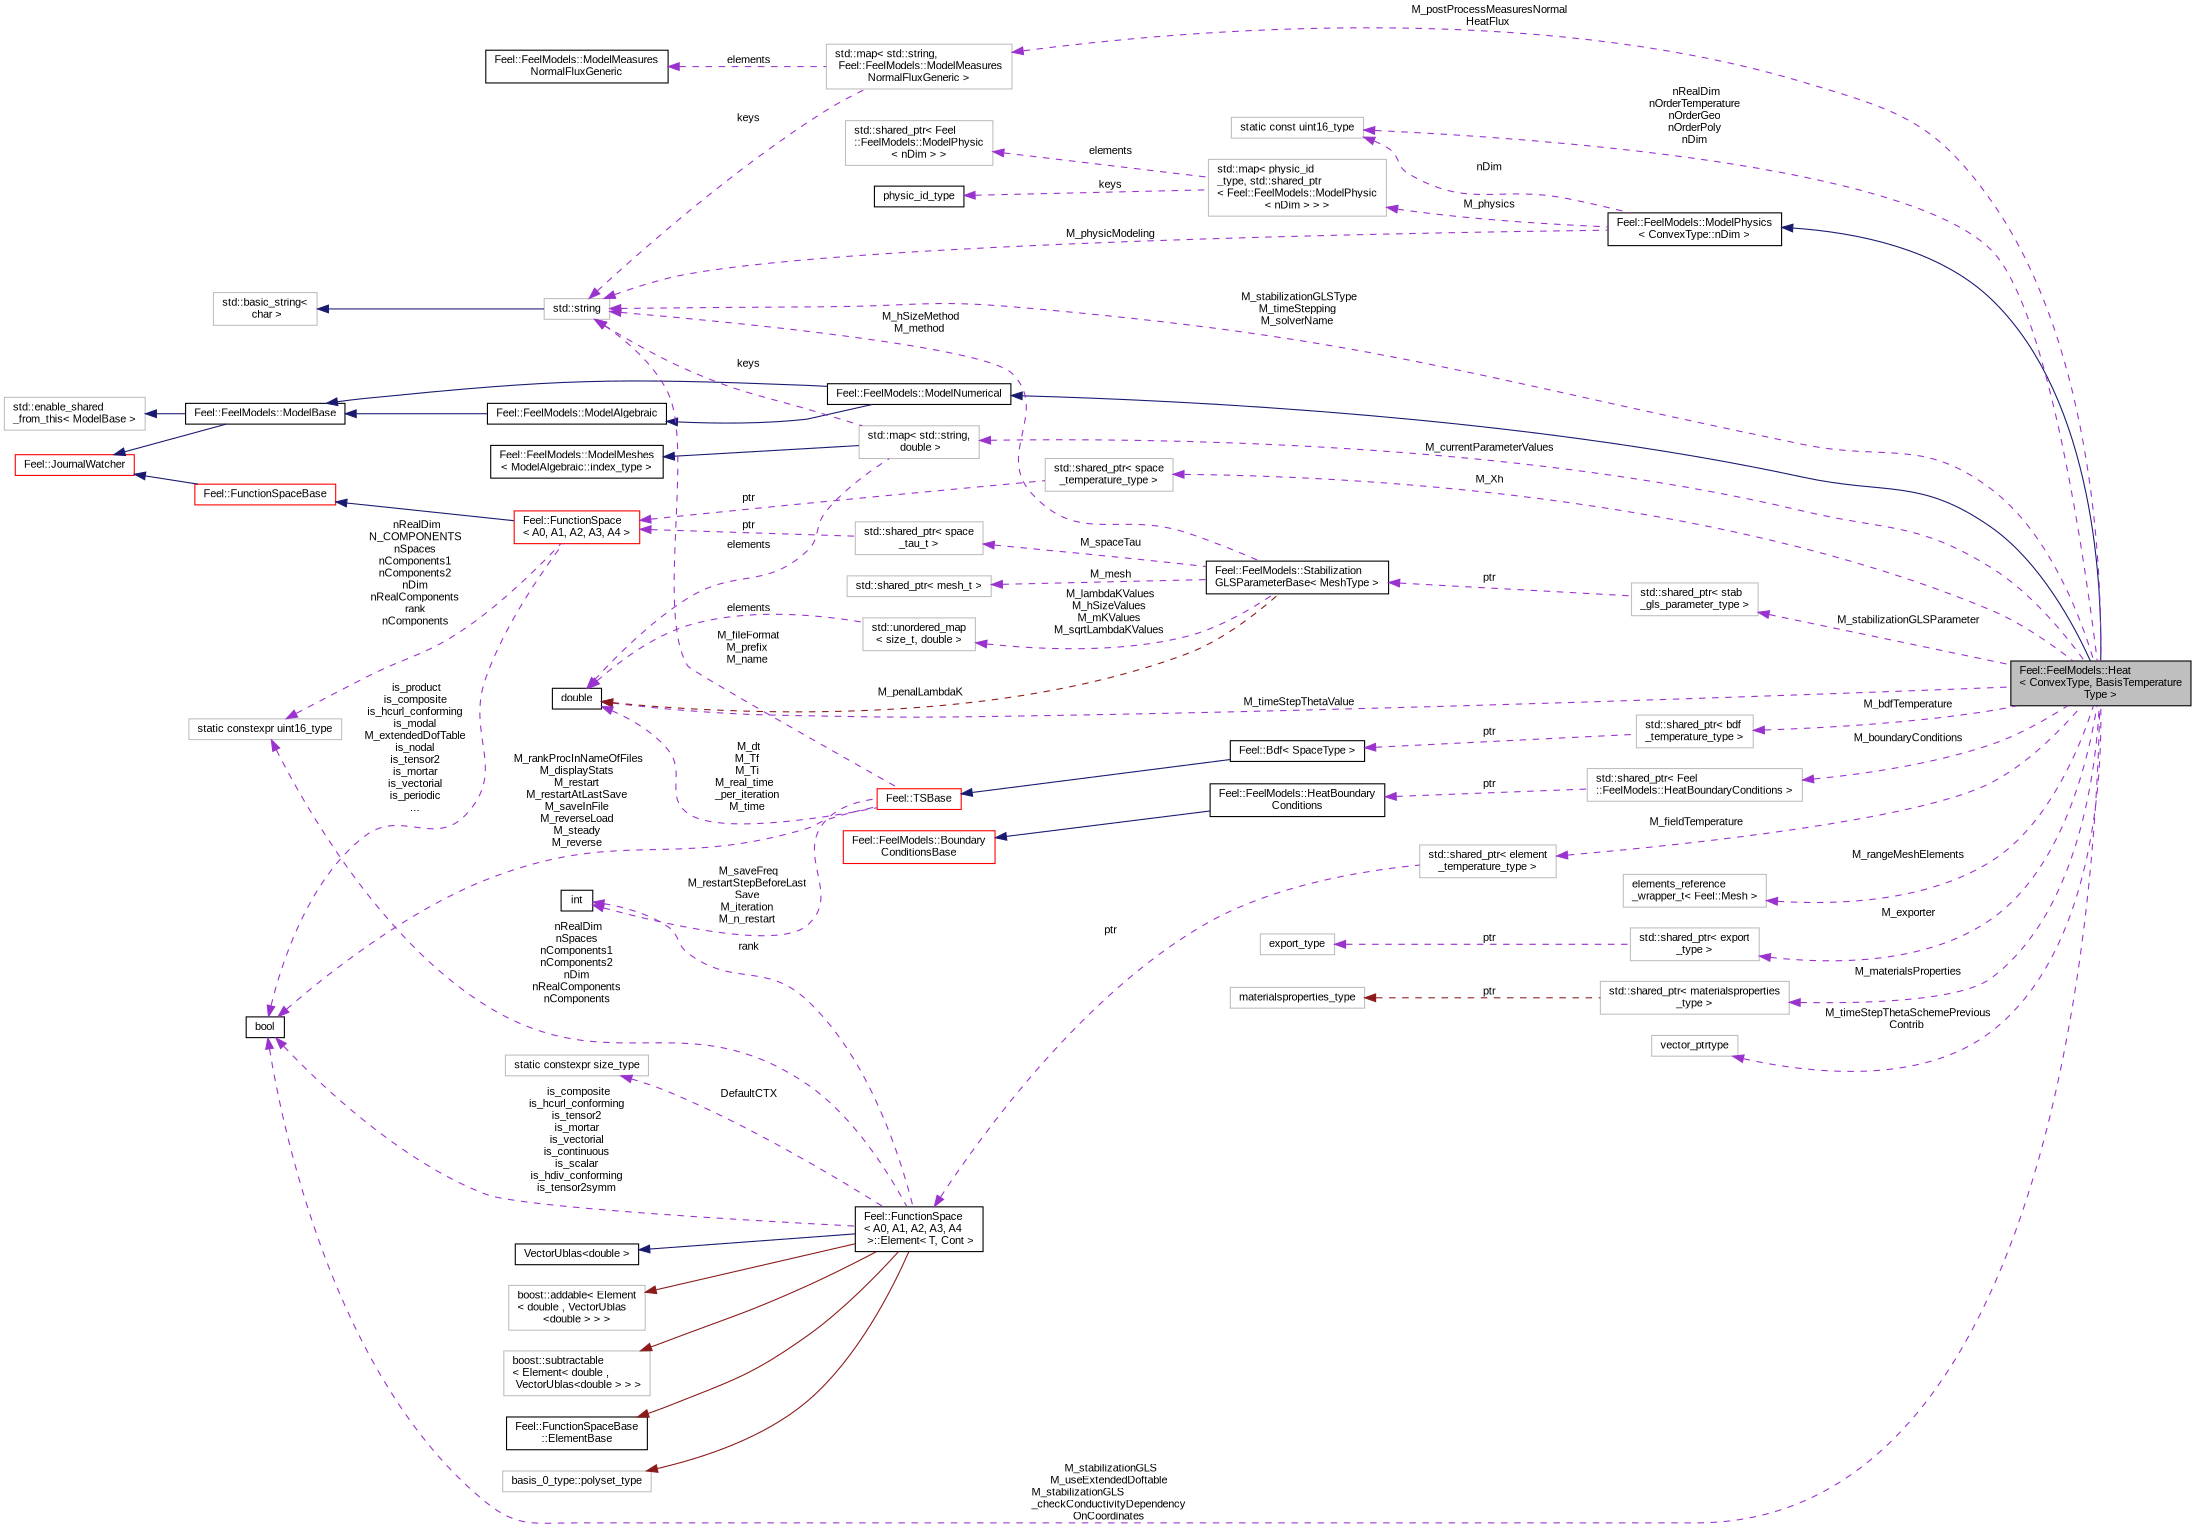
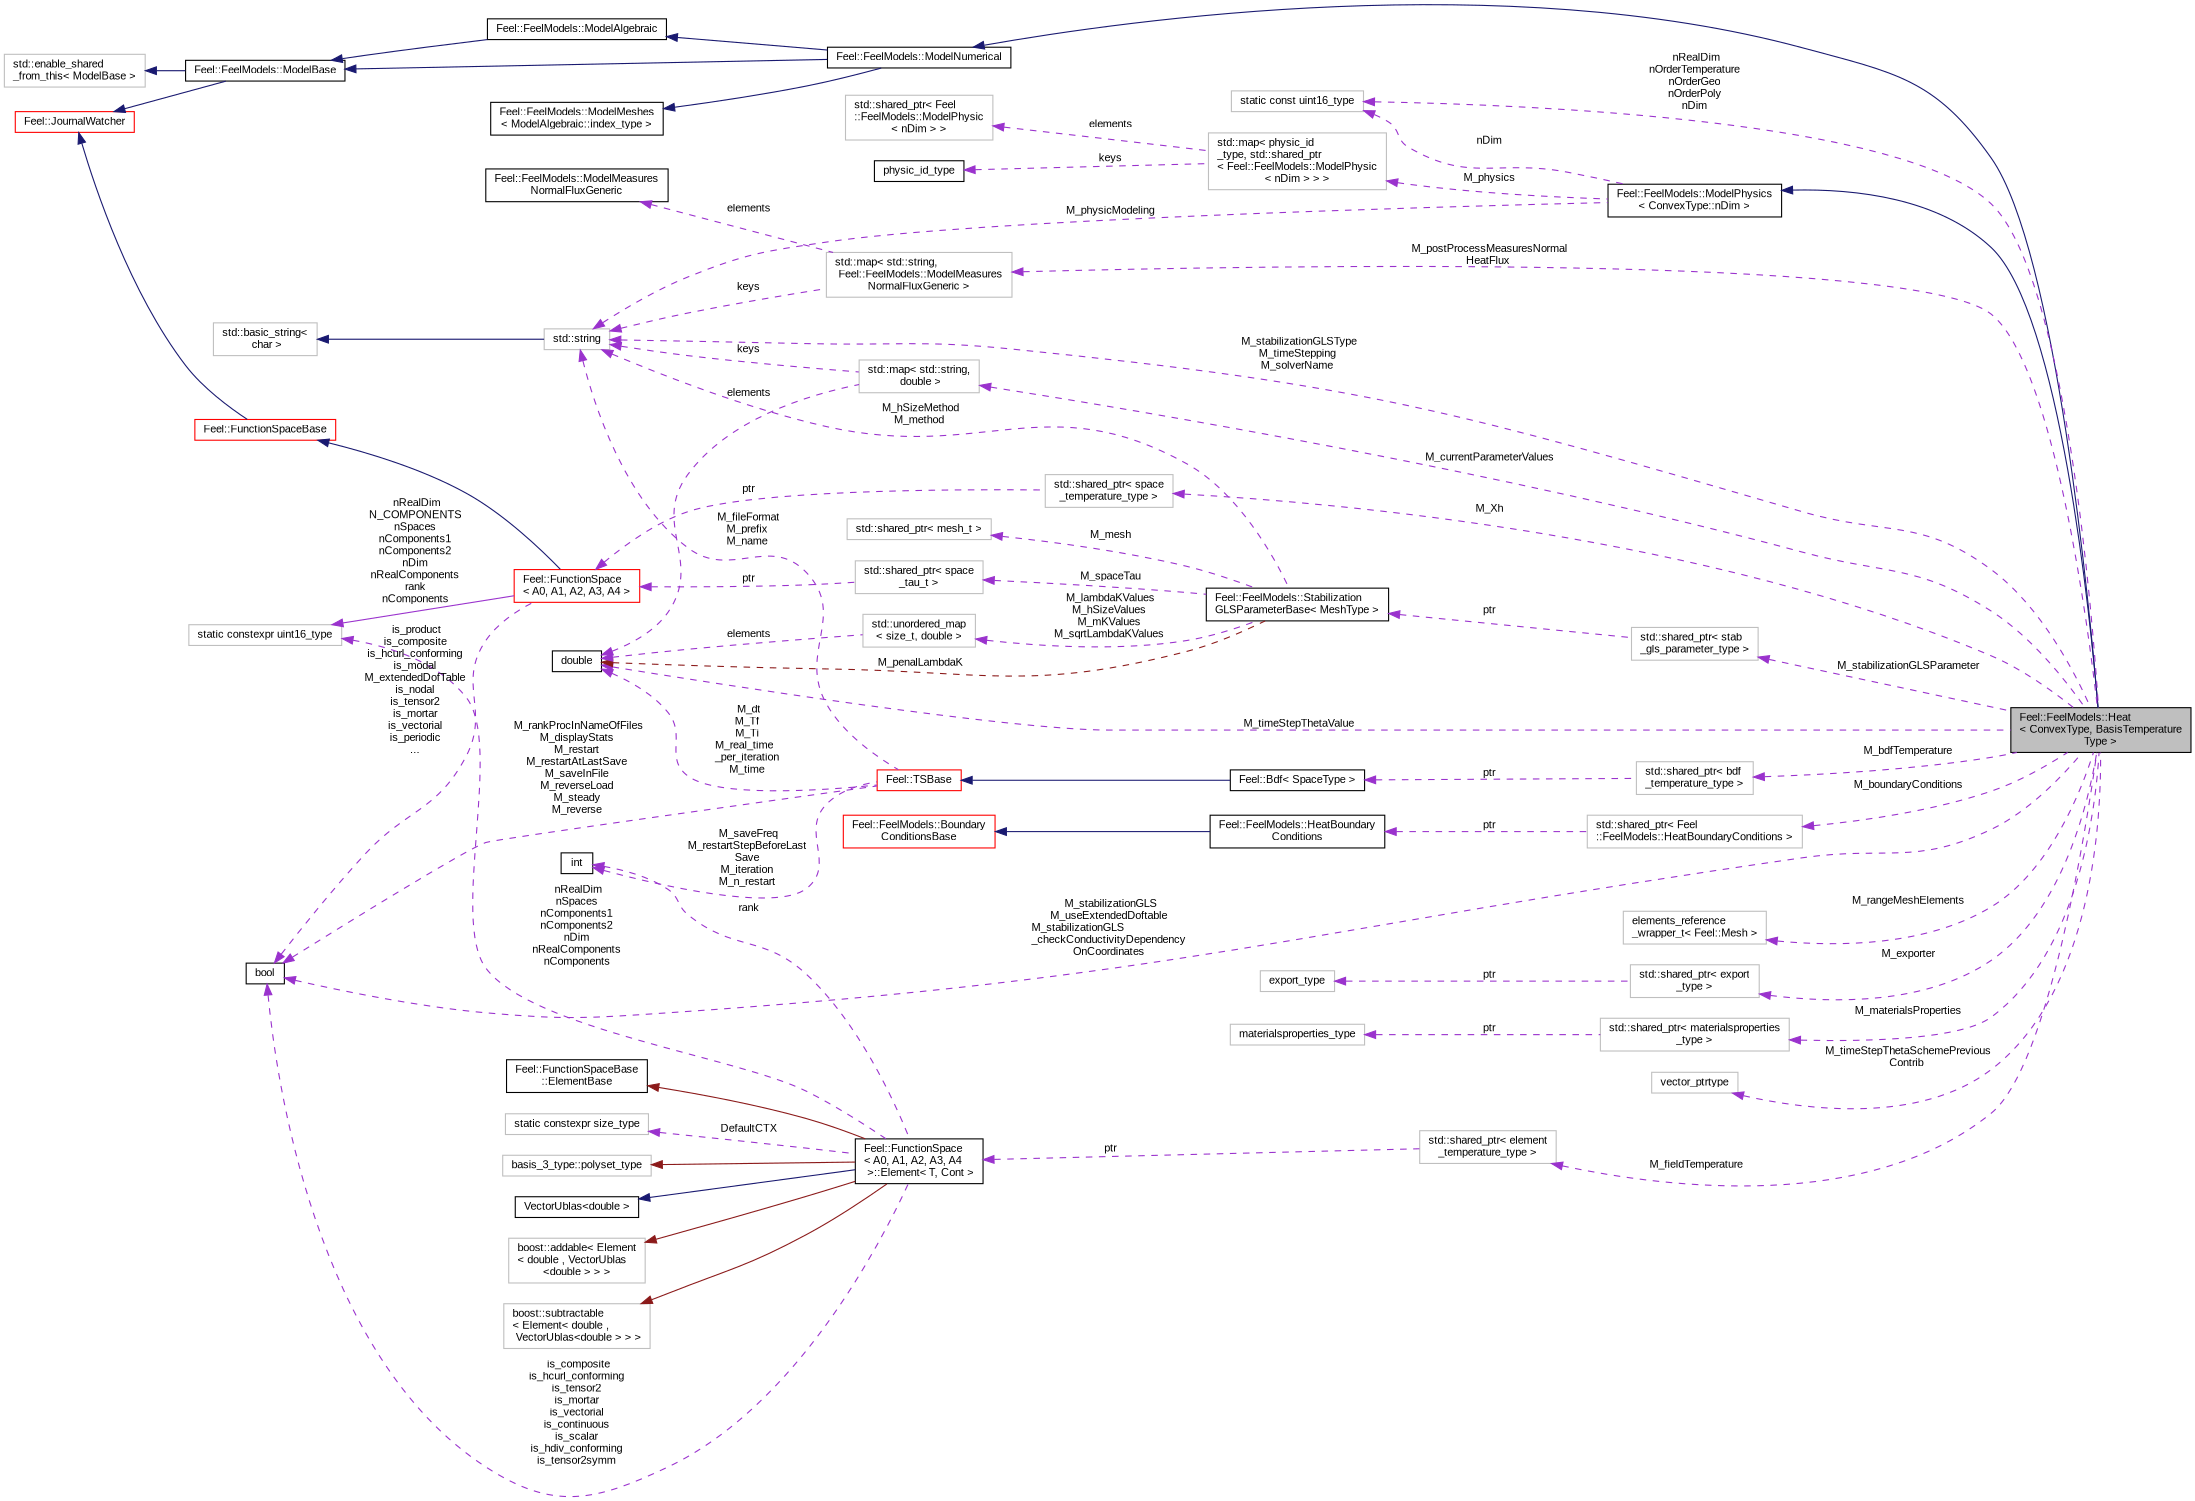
edge "std::map< std::string, double >" -> "Feel::FeelModels::ModelMeshes < ModelAlgebraic::index_type >": now "Feel::FeelModels::ModelNumerical" -> "Feel::FeelModels::ModelMeshes < ModelAlgebraic::index_type >"
edge "Feel::FunctionSpace < A0, A1, A2, A3, A4 >" -> "static constexpr uint16_type": style dashed -> solid
edge "std::shared_ptr< materialsproperties _type >" -> "materialsproperties_type": color firebrick4 -> darkorchid3
node "basis_0_type::polyset_type": label "basis_0_type::polyset_type" -> "basis_3_type::polyset_type"
